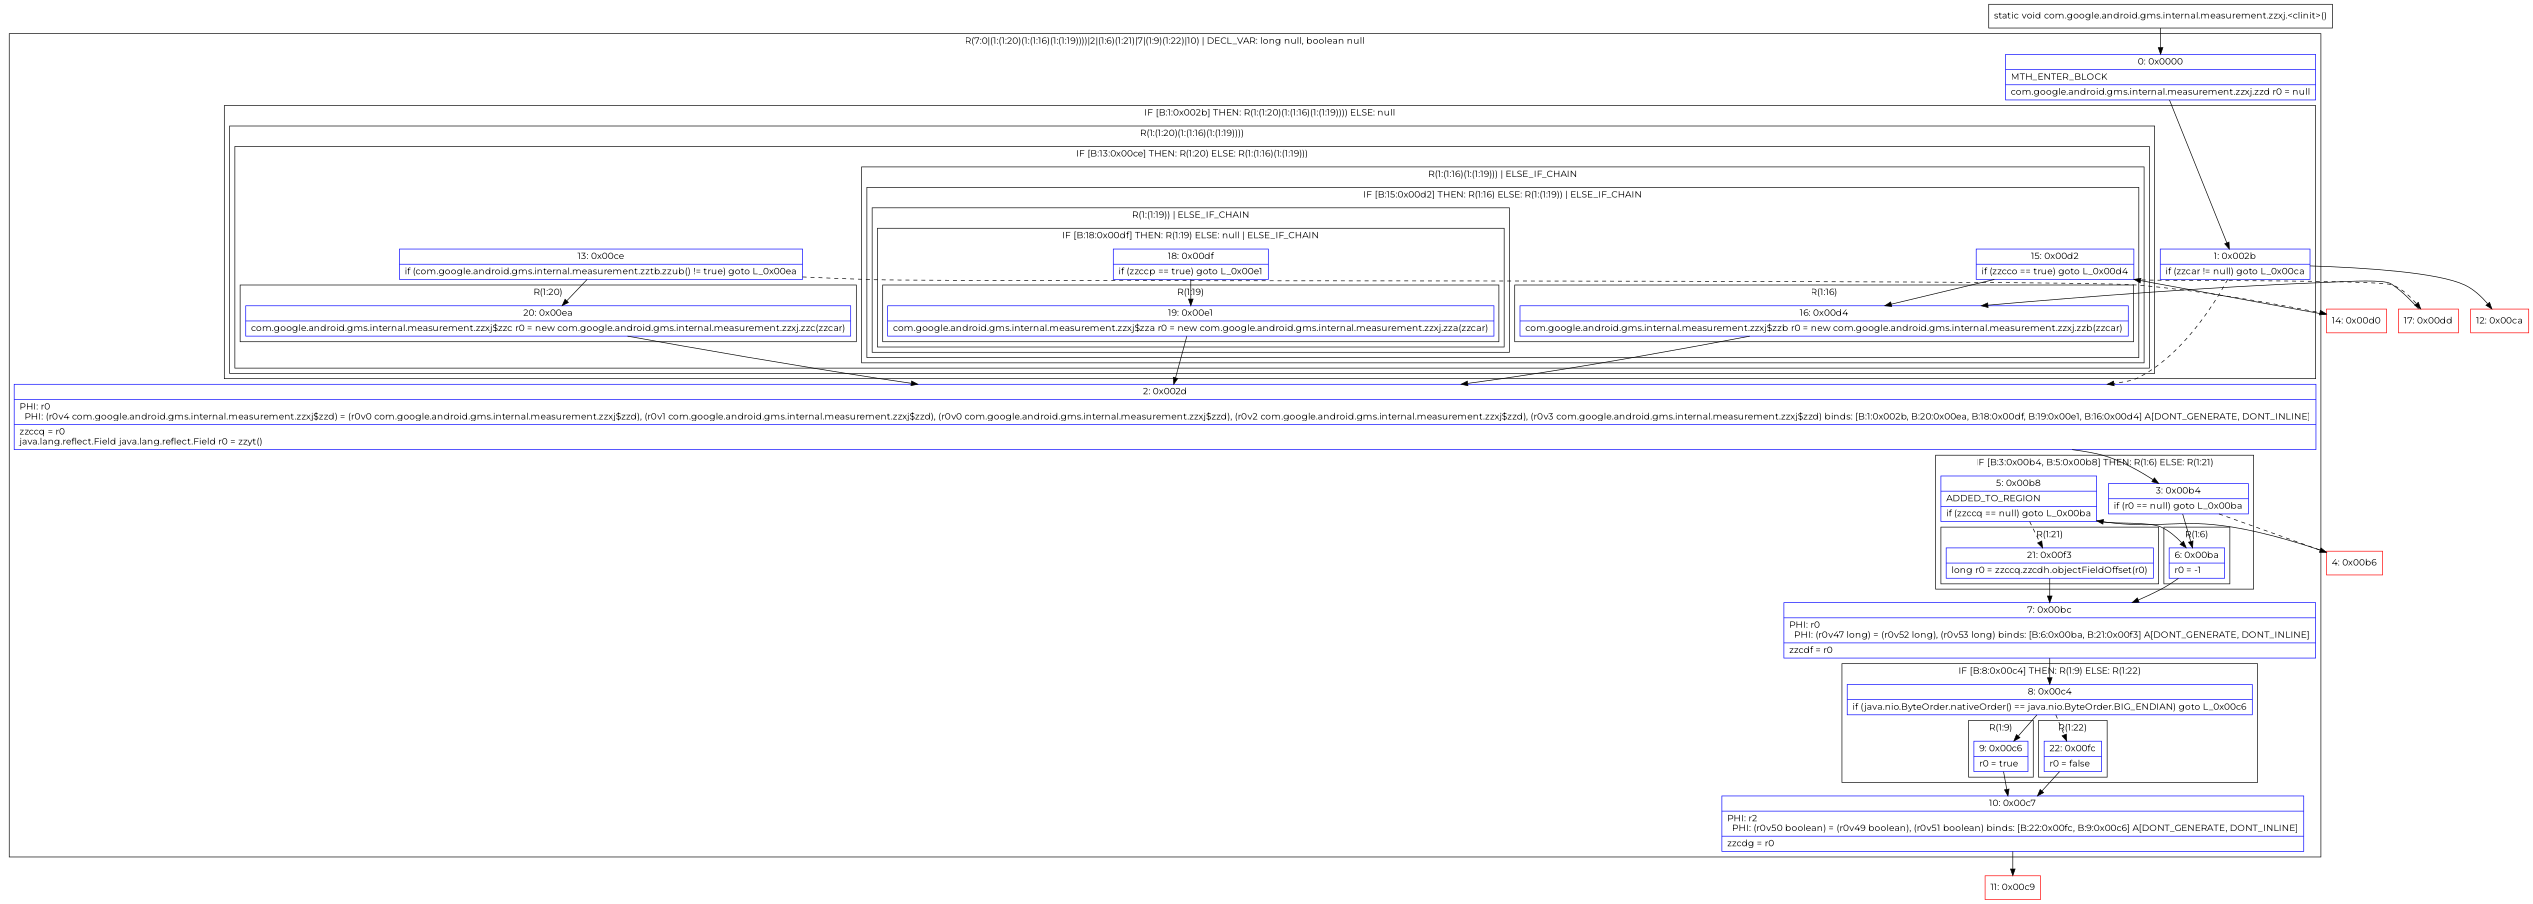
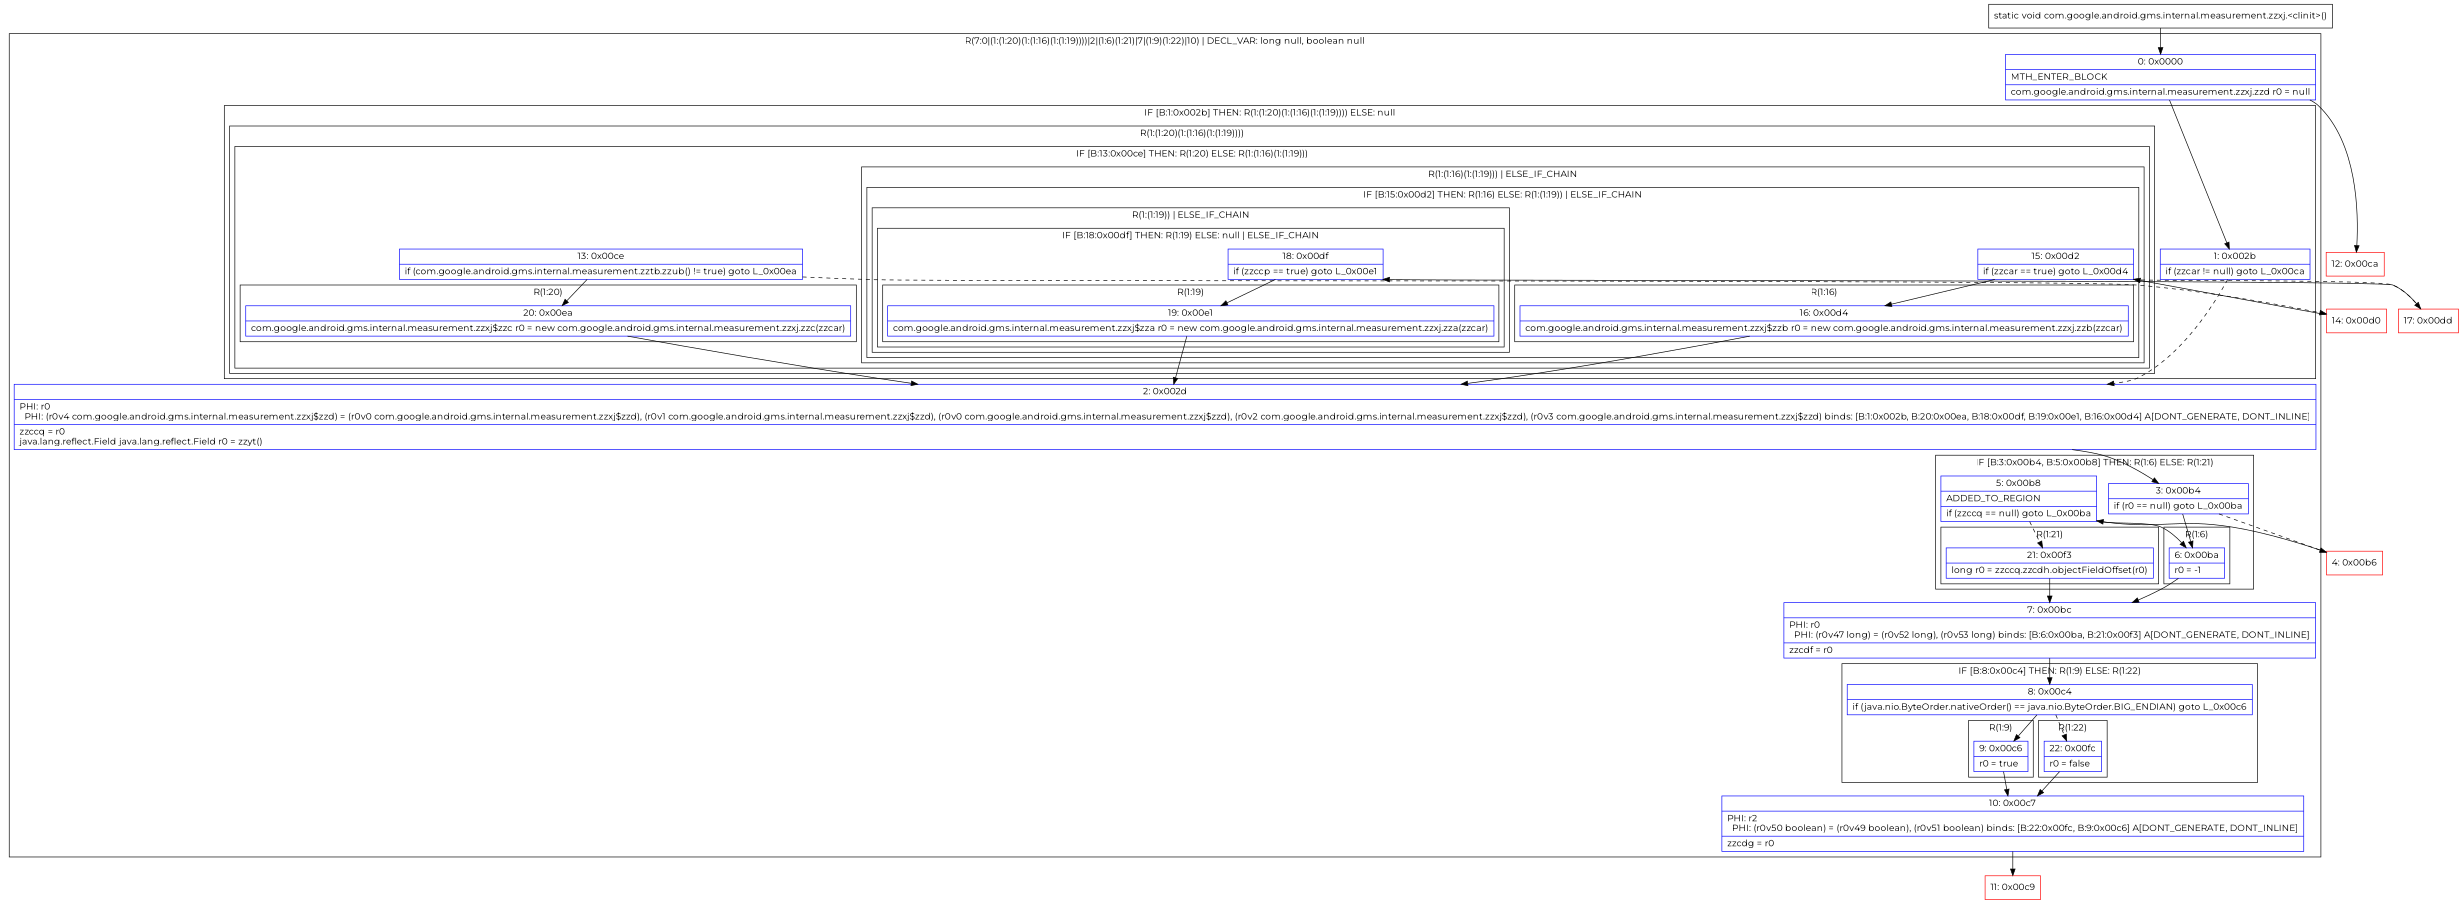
node "15: 0x00d2": text "if (zzcco == true) goto L_0x00d4" -> "if (zzcar == true) goto L_0x00d4"
edge "1: 0x002b" -> "12: 0x00ca": now "0: 0x0000" -> "12: 0x00ca"
edge "17: 0x00dd" -> "16: 0x00d4": now "17: 0x00dd" -> "18: 0x00df"
